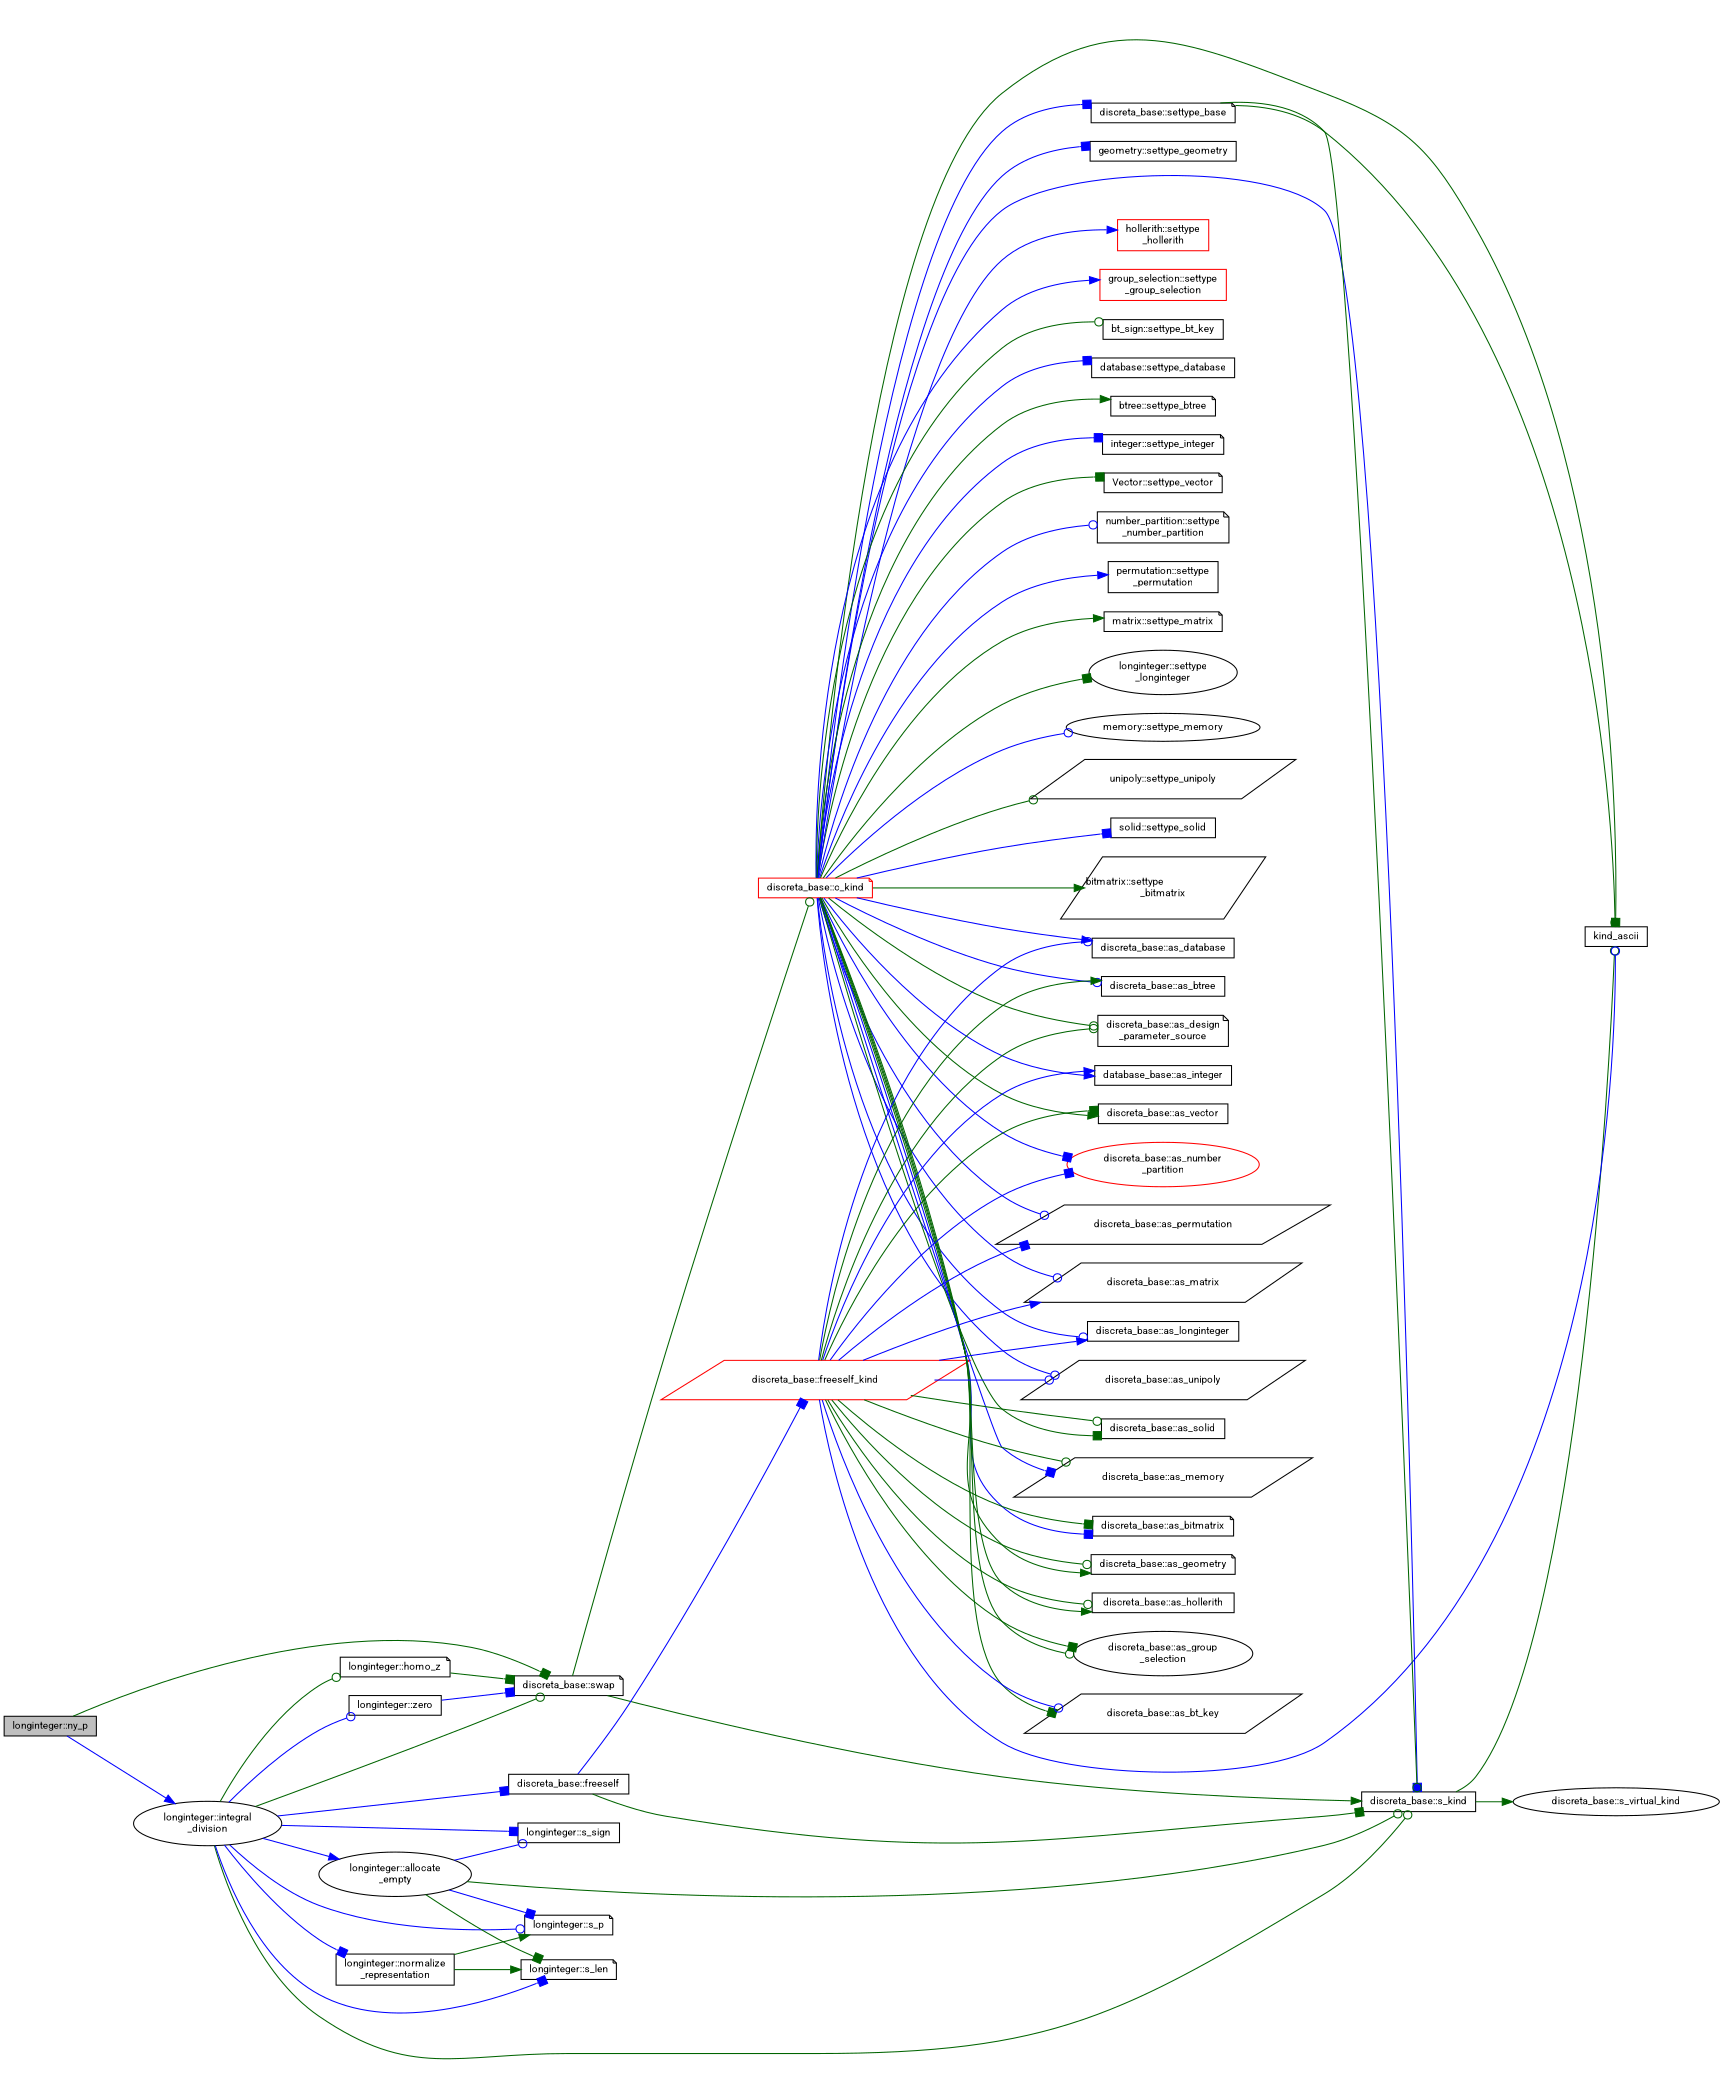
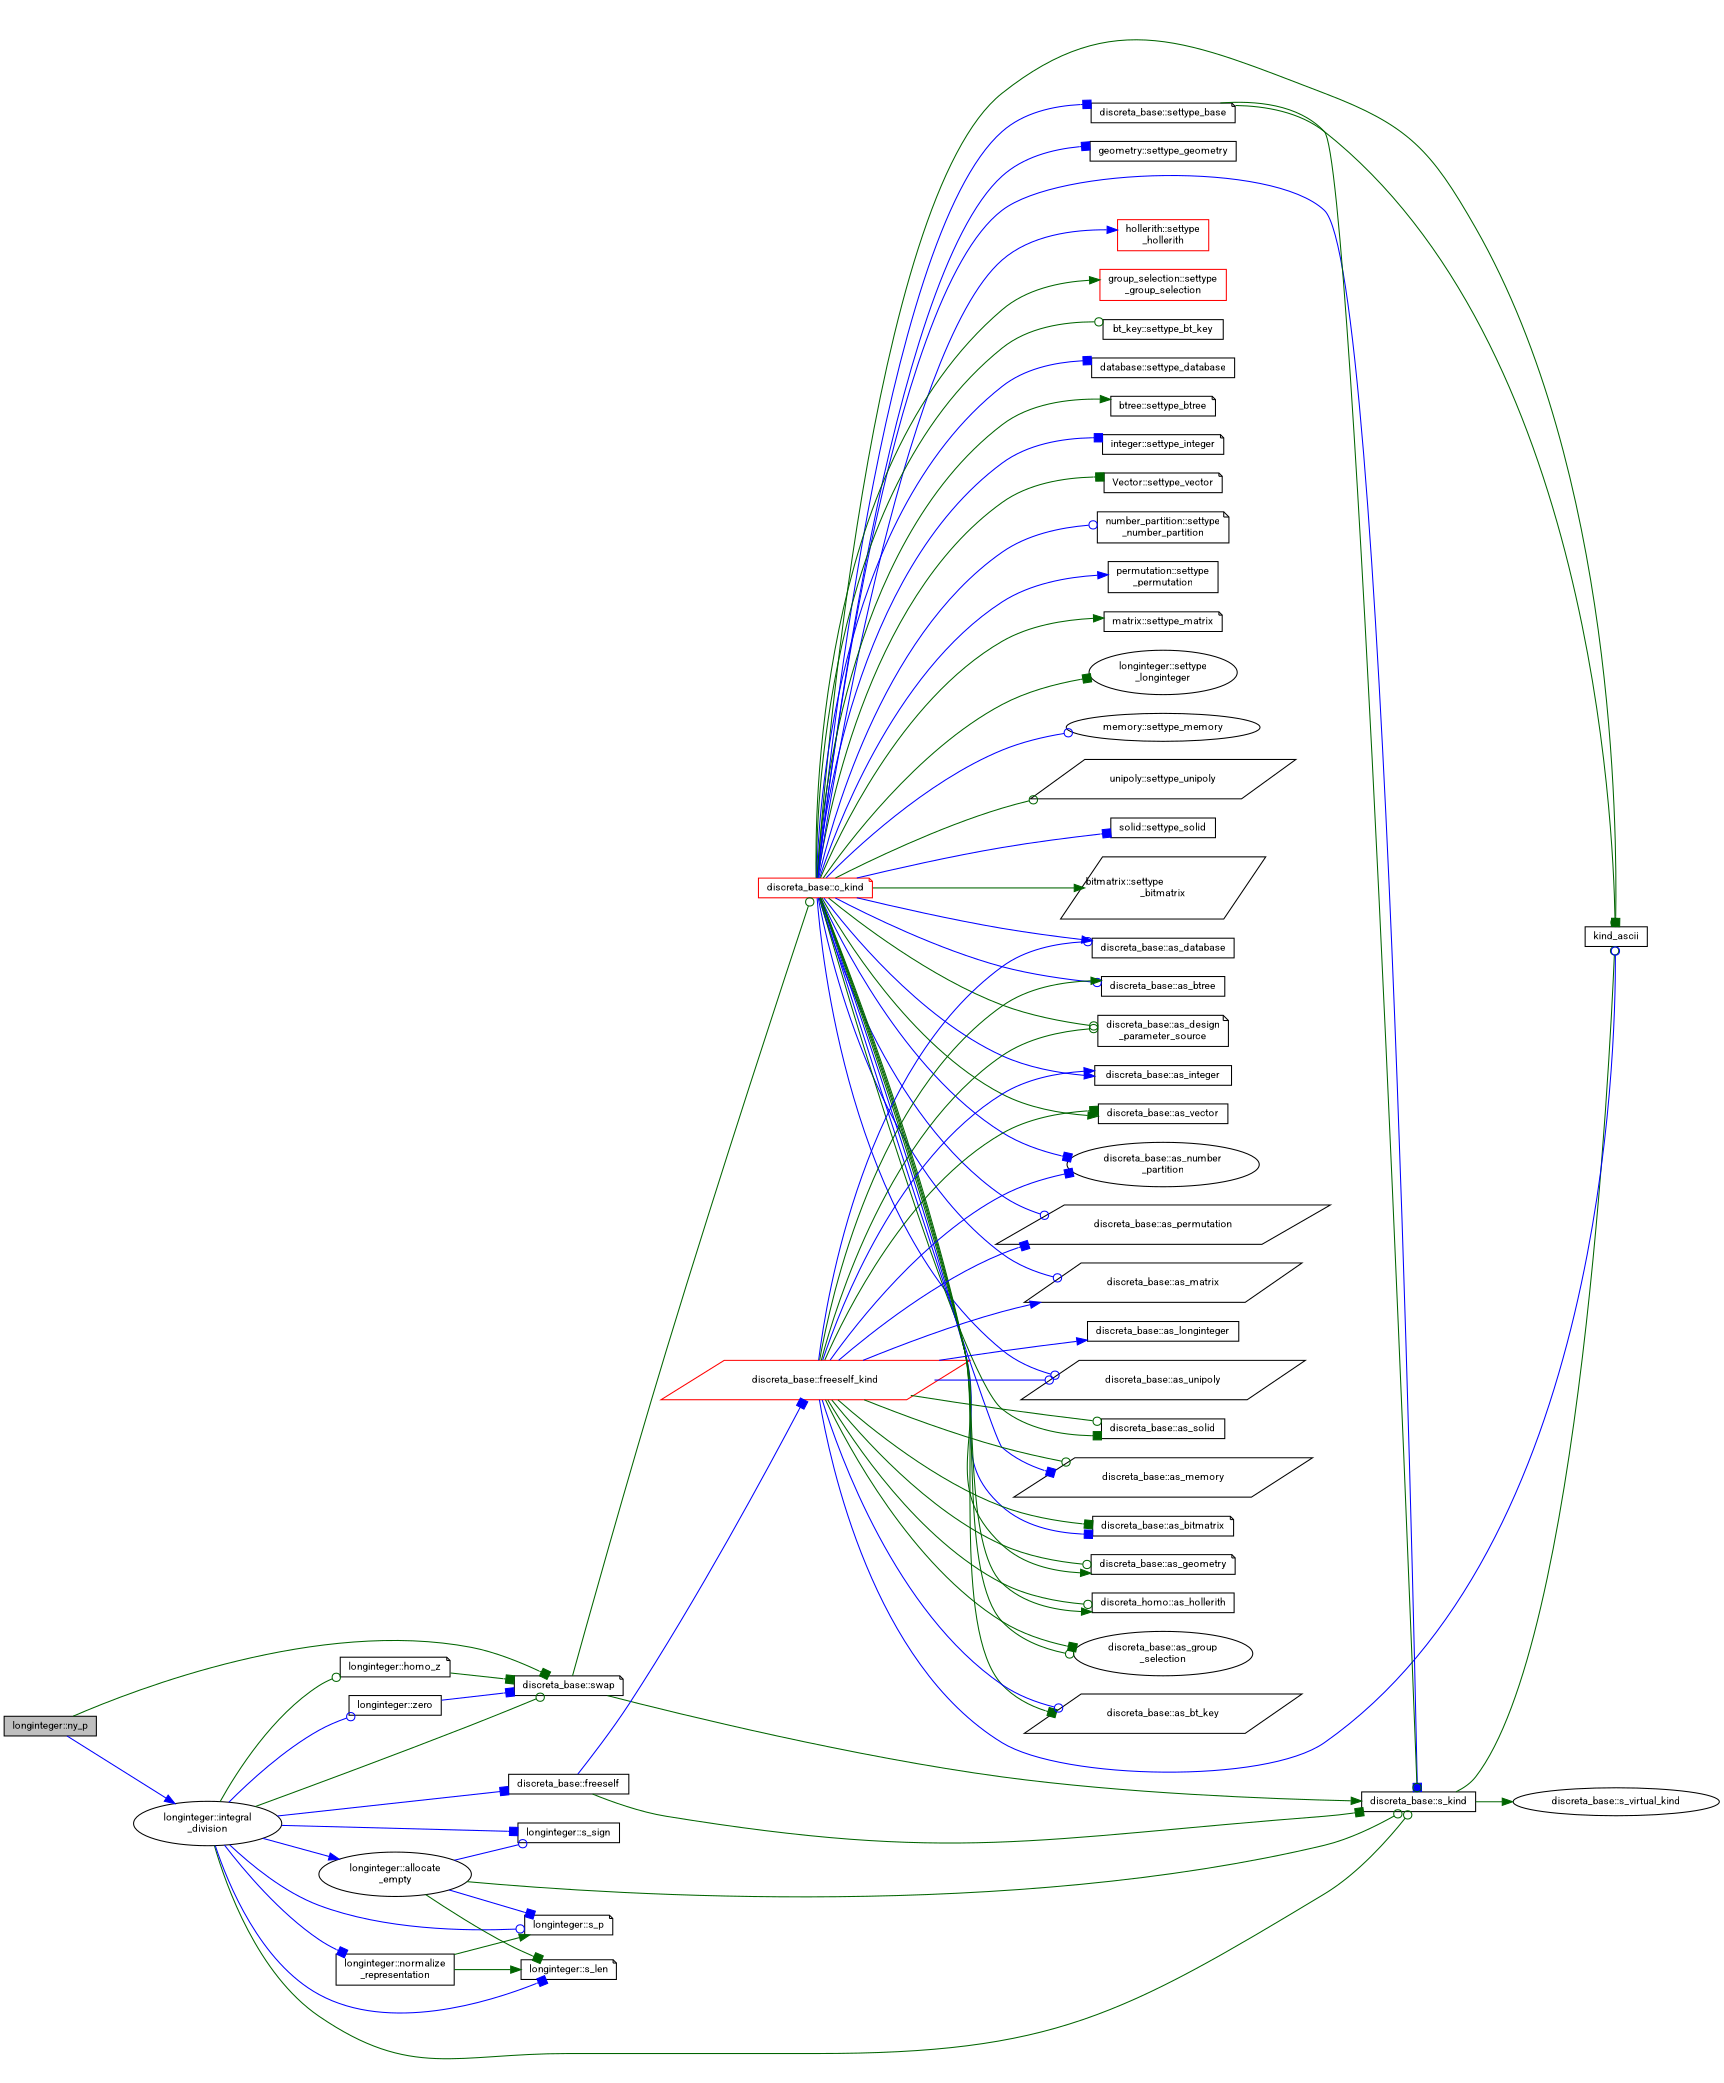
node "bt_sign::settype_bt_key": label "bt_sign::settype_bt_key" -> "bt_key::settype_bt_key"
edge "discreta_base::c_kind" -> "group_selection::settype _group_selection": color blue -> darkgreen
node "database_base::as_integer": label "database_base::as_integer" -> "discreta_base::as_integer"
node "discreta_base::as_number _partition": color red -> black
edge "discreta_base::c_kind" -> "discreta_base::as_longinteger": removed
node "discreta_base::as_hollerith": label "discreta_base::as_hollerith" -> "discreta_homo::as_hollerith"
